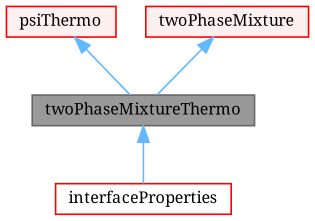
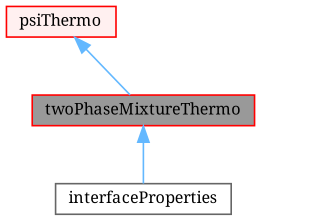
node "twoPhaseMixture": removed
node "twoPhaseMixtureThermo": color gray40 -> red
node "interfaceProperties": color red -> gray40
